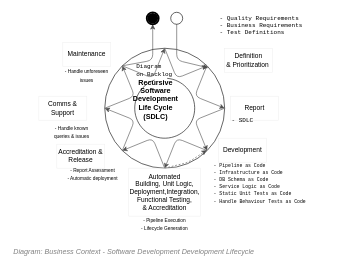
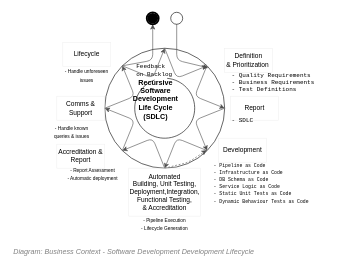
node "- Quality Requirements - Business Requirements - Test Definitions": moved (264, 26) -> (276, 83)
node "Maintenance": label "Maintenance" -> "Lifecycle"
node "Diagram on Backlog": label "Diagram on Backlog" -> "Feedback on Backlog"
node "Comms & Support": moved (63, 108) -> (81, 108)
node "Accreditation & Release": label "Accreditation & Release" -> "Accreditation & Report"
node "- Pipeline as Code - Infrastructure as Code - DB Schema as Code - Service Logic as Code - Static Unit Tests as Code - Handle Behaviour Tests as Code": label "- Pipeline as Code - Infrastructure as Code - DB Schema as Code - Service Logic as Code - Static Unit Tests as Code - Handle Behaviour Tests as Code" -> "- Pipeline as Code - Infrastructure as Code - DB Schema as Code - Service Logic as Code - Static Unit Tests as Code - Dynamic Behaviour Tests as Code"
node "AutomatedBuilding, Unit Logic,Deployment,Integration,Functional Testing,& Accreditation": label "AutomatedBuilding, Unit Logic,Deployment,Integration,Functional Testing,& Accreditation" -> "AutomatedBuilding, Unit Testing,Deployment,Integration,Functional Testing,& Accreditation"
